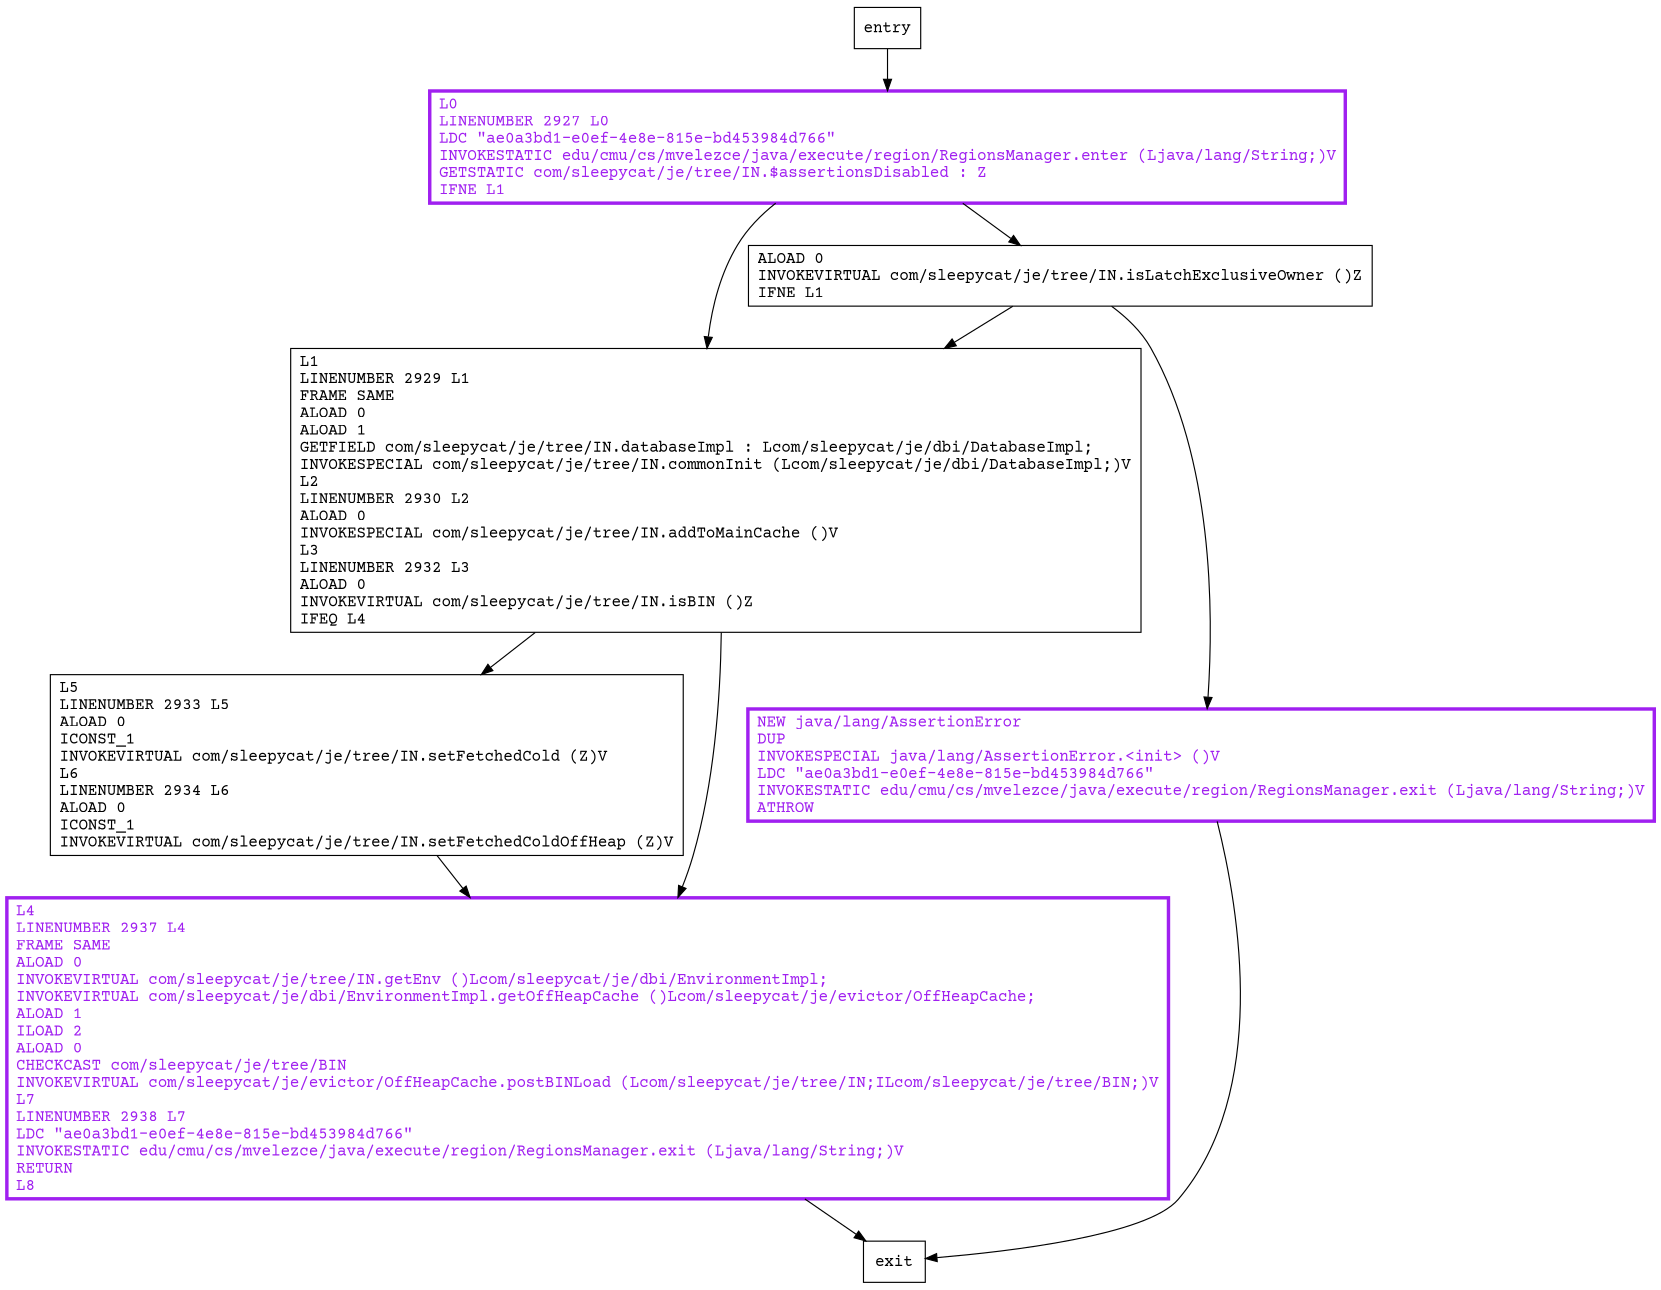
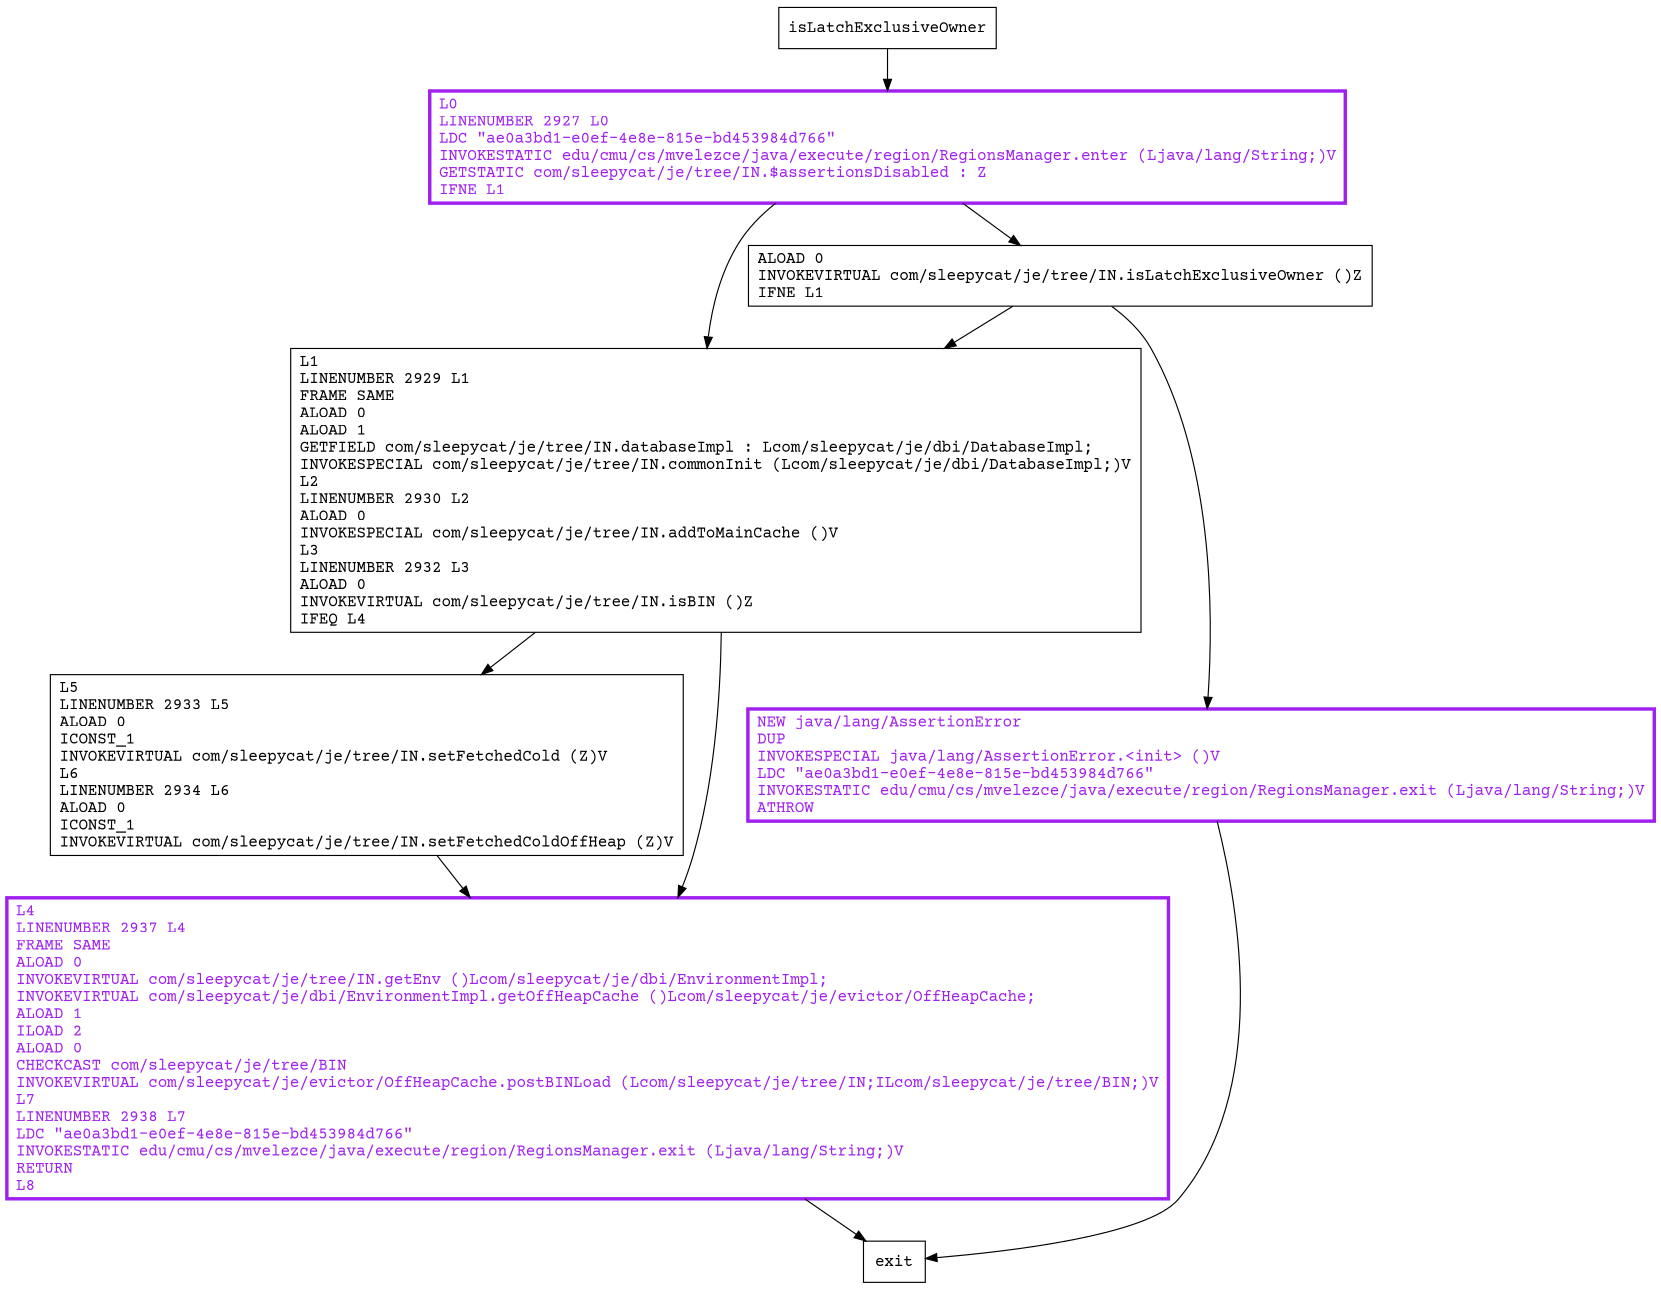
node "entry": label "entry" -> "isLatchExclusiveOwner"
